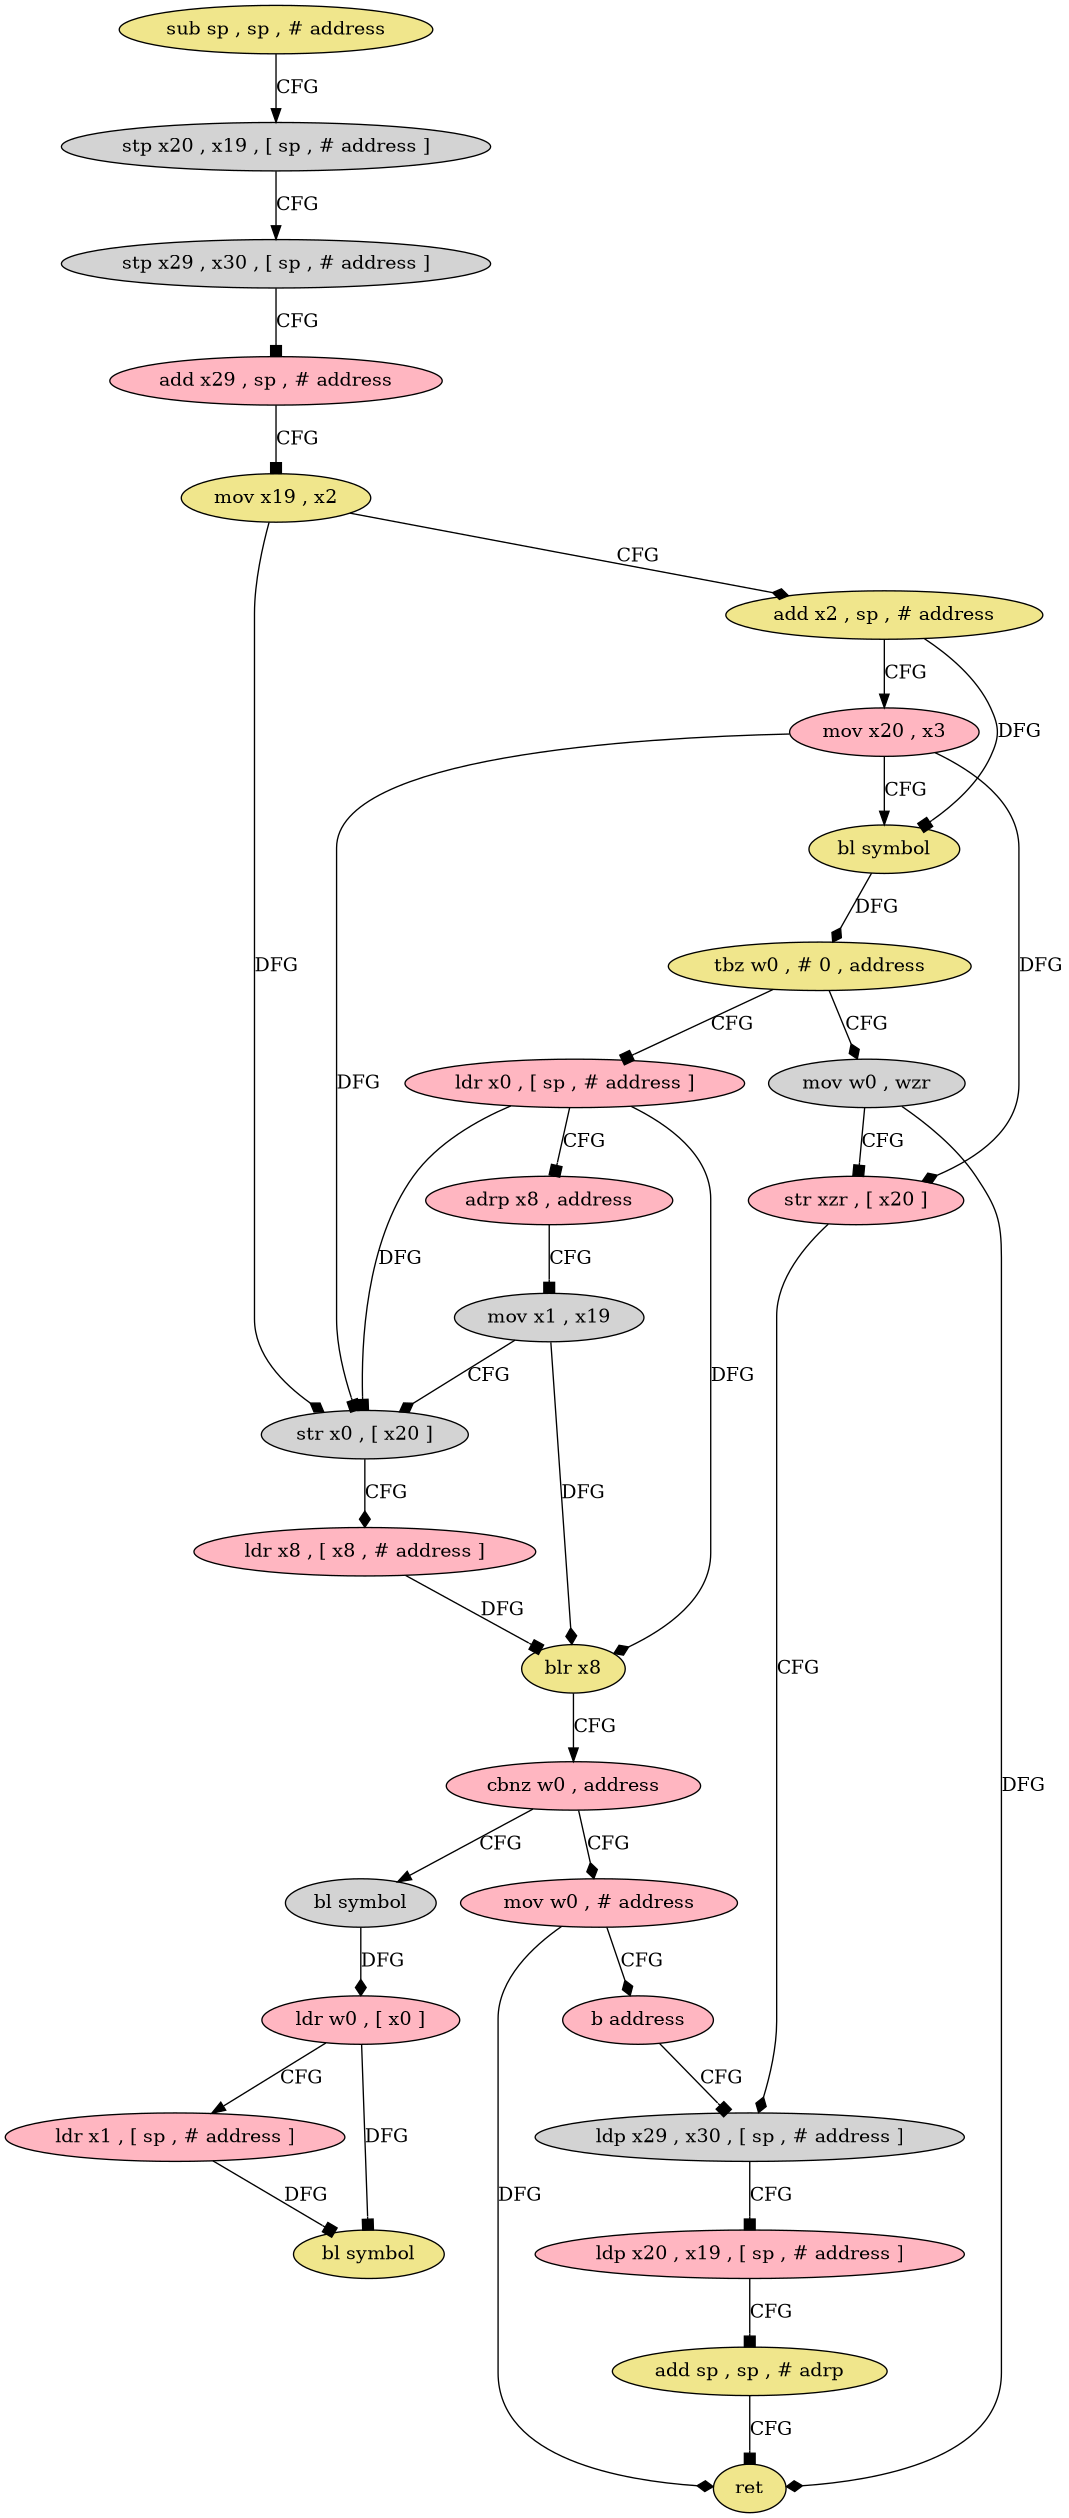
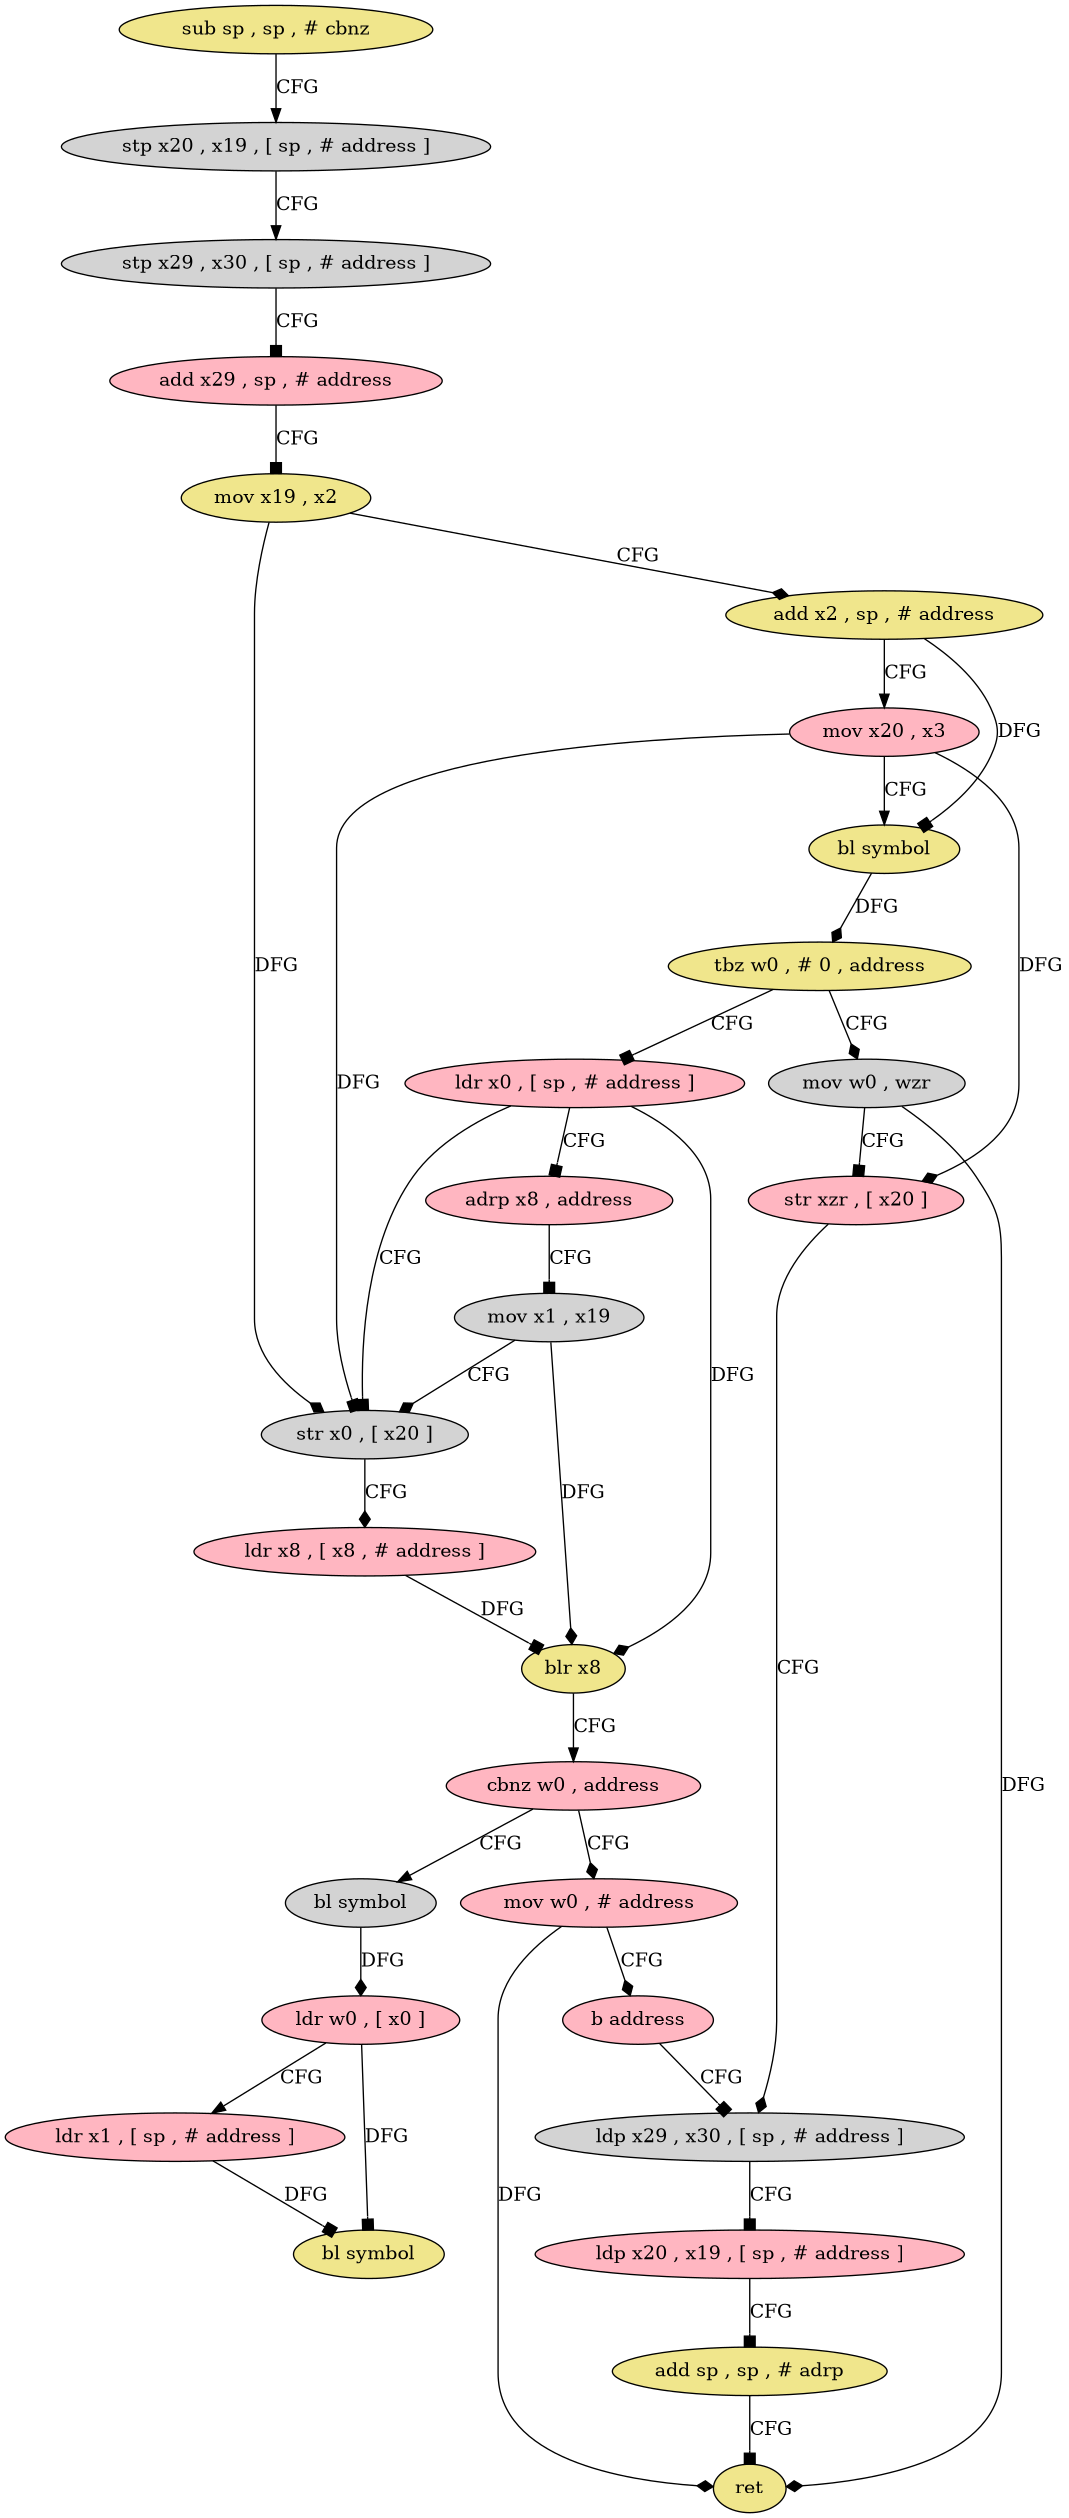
node "sub sp , sp , # address": label "sub sp , sp , # address" -> "sub sp , sp , # cbnz"
edge "ldr x0 , [ sp , # address ]" -> "str x0 , [ x20 ]": label "DFG" -> "CFG"
